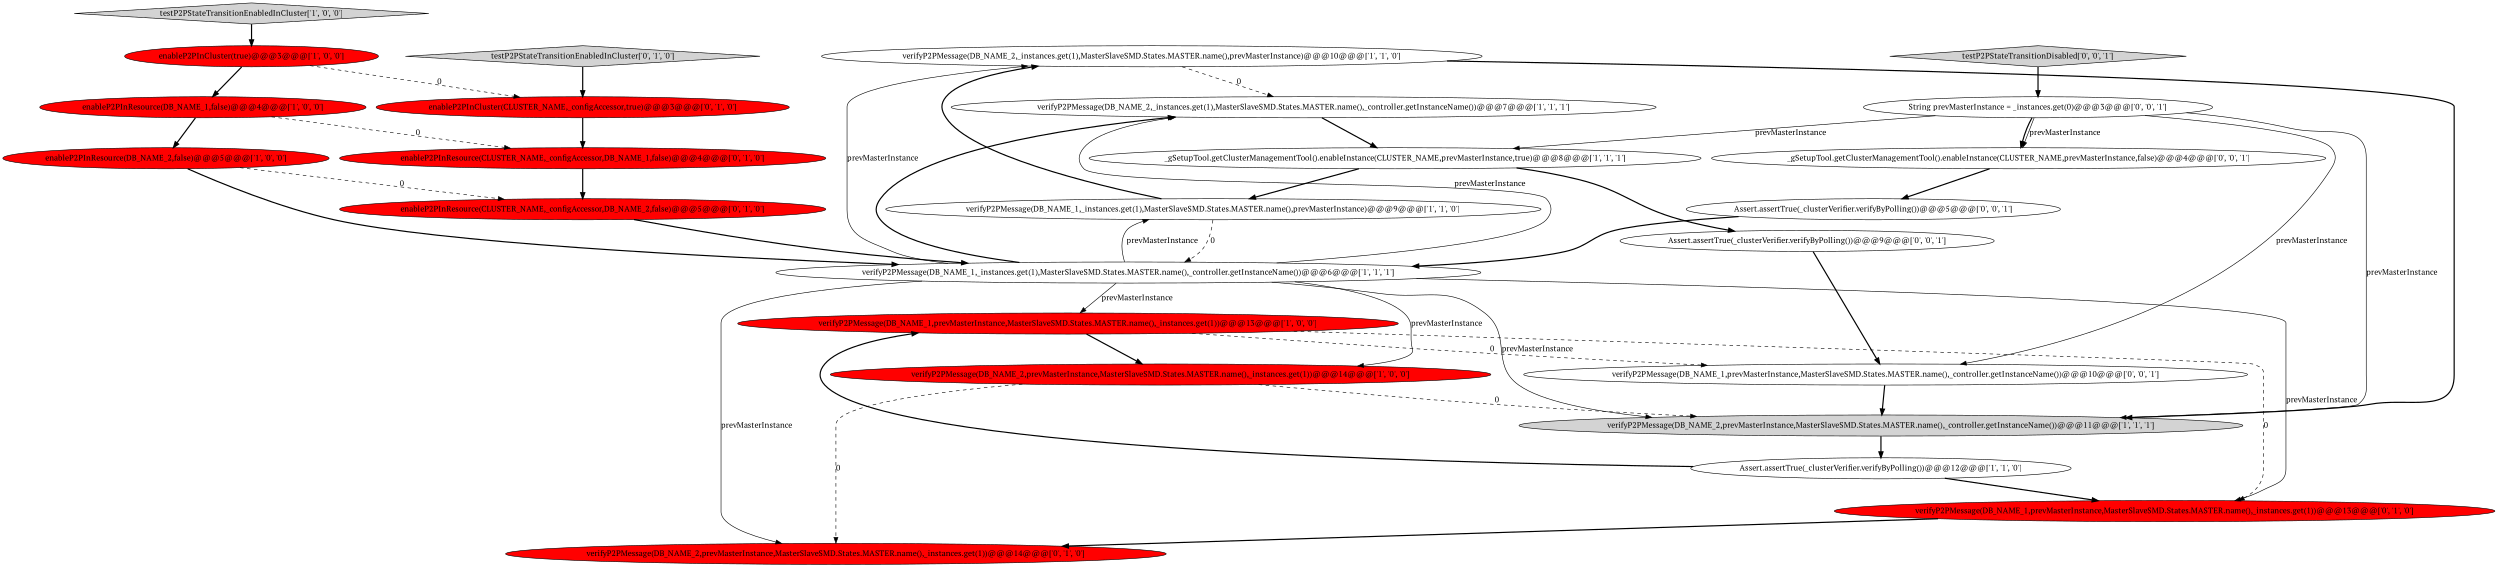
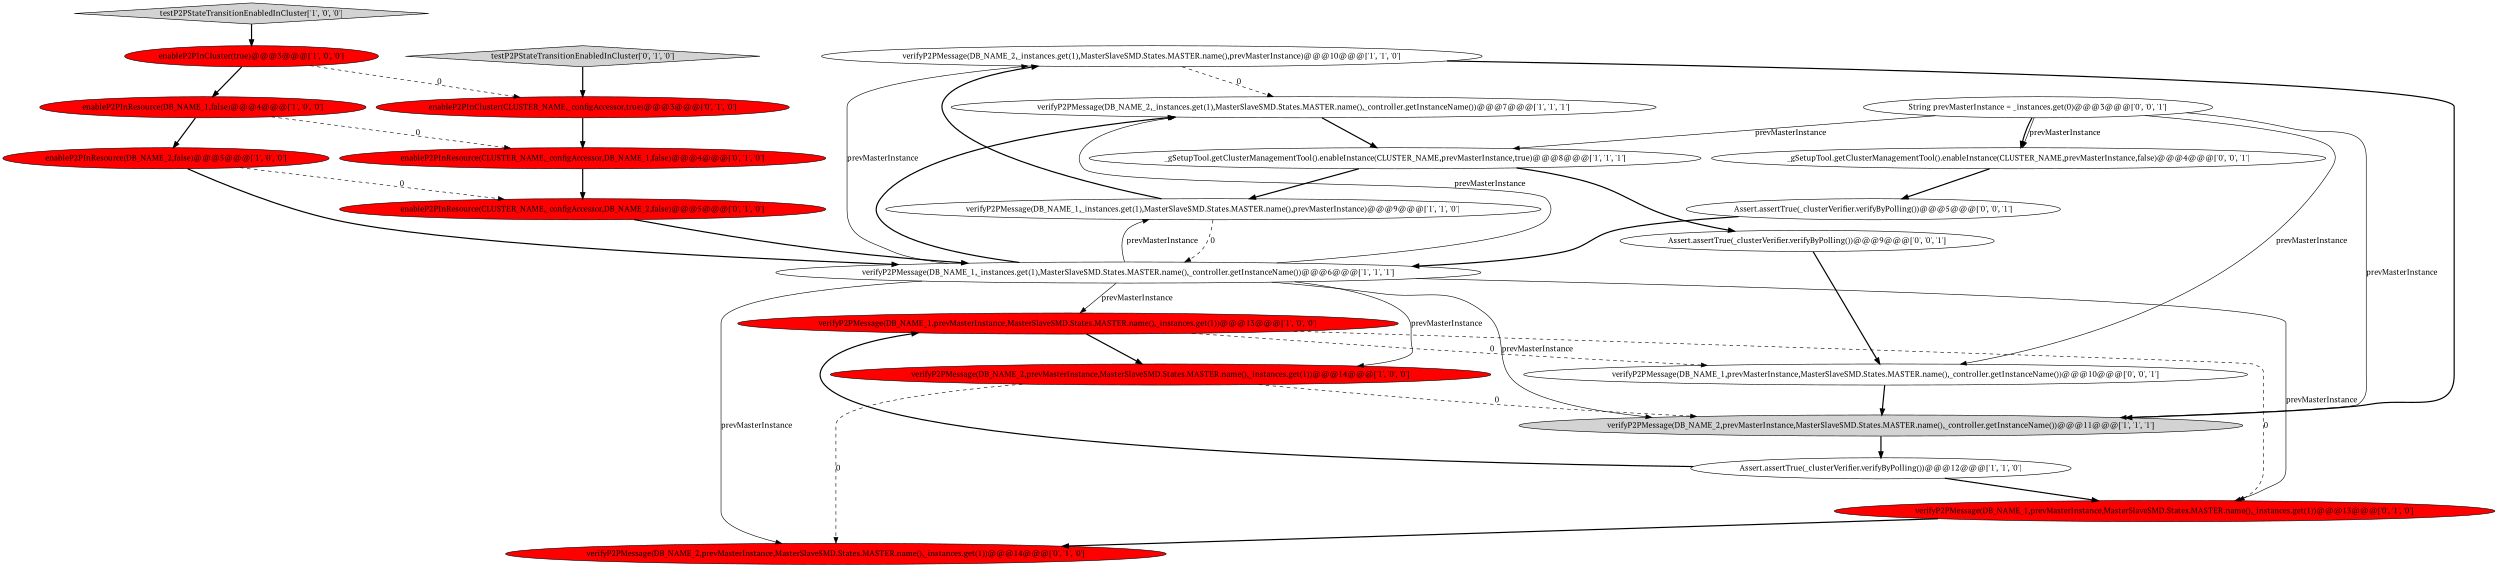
node "testP2PStateTransitionDisabled['0', '0', '1']": removed
